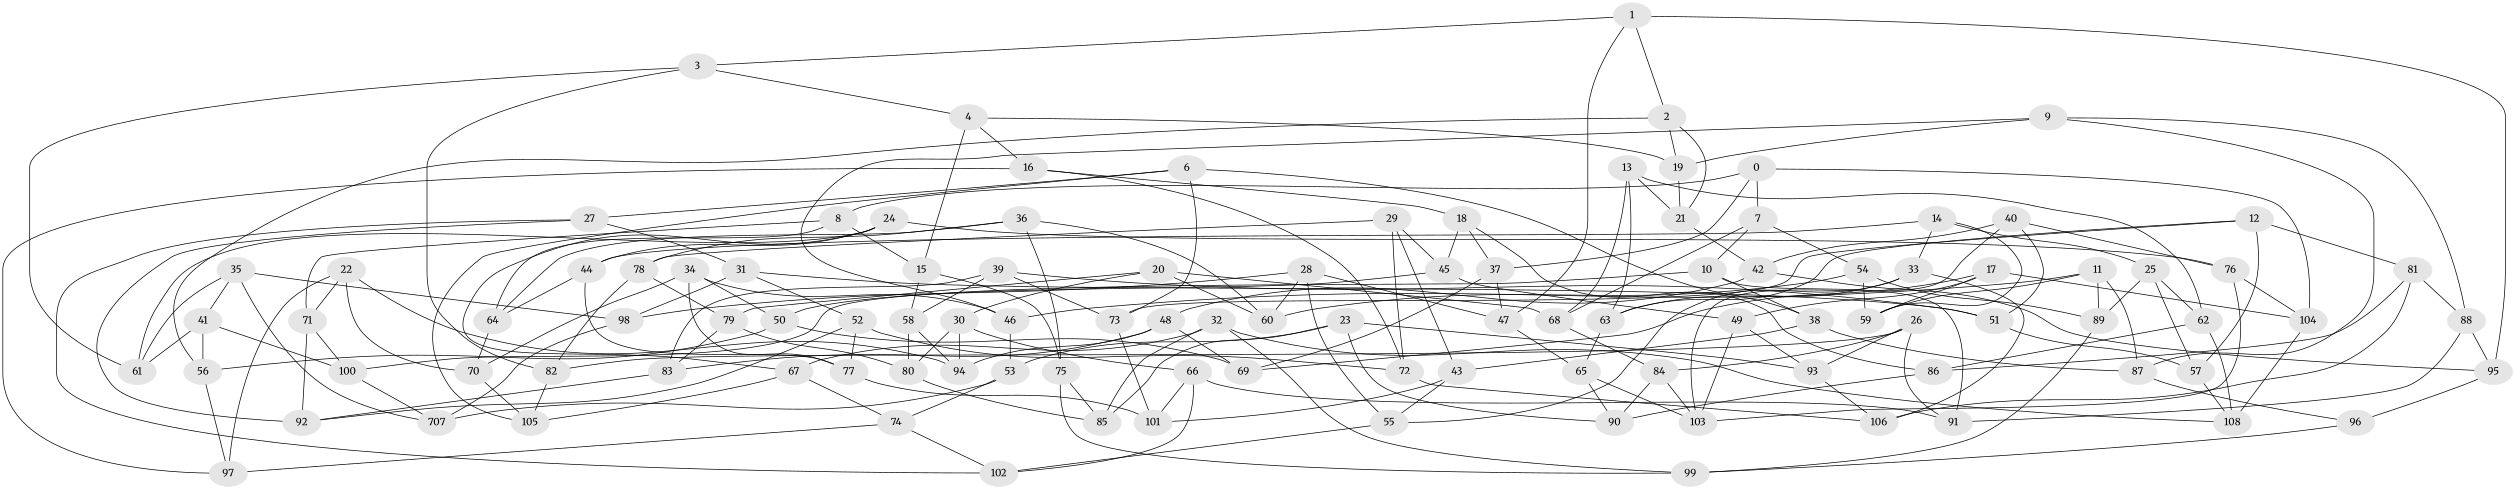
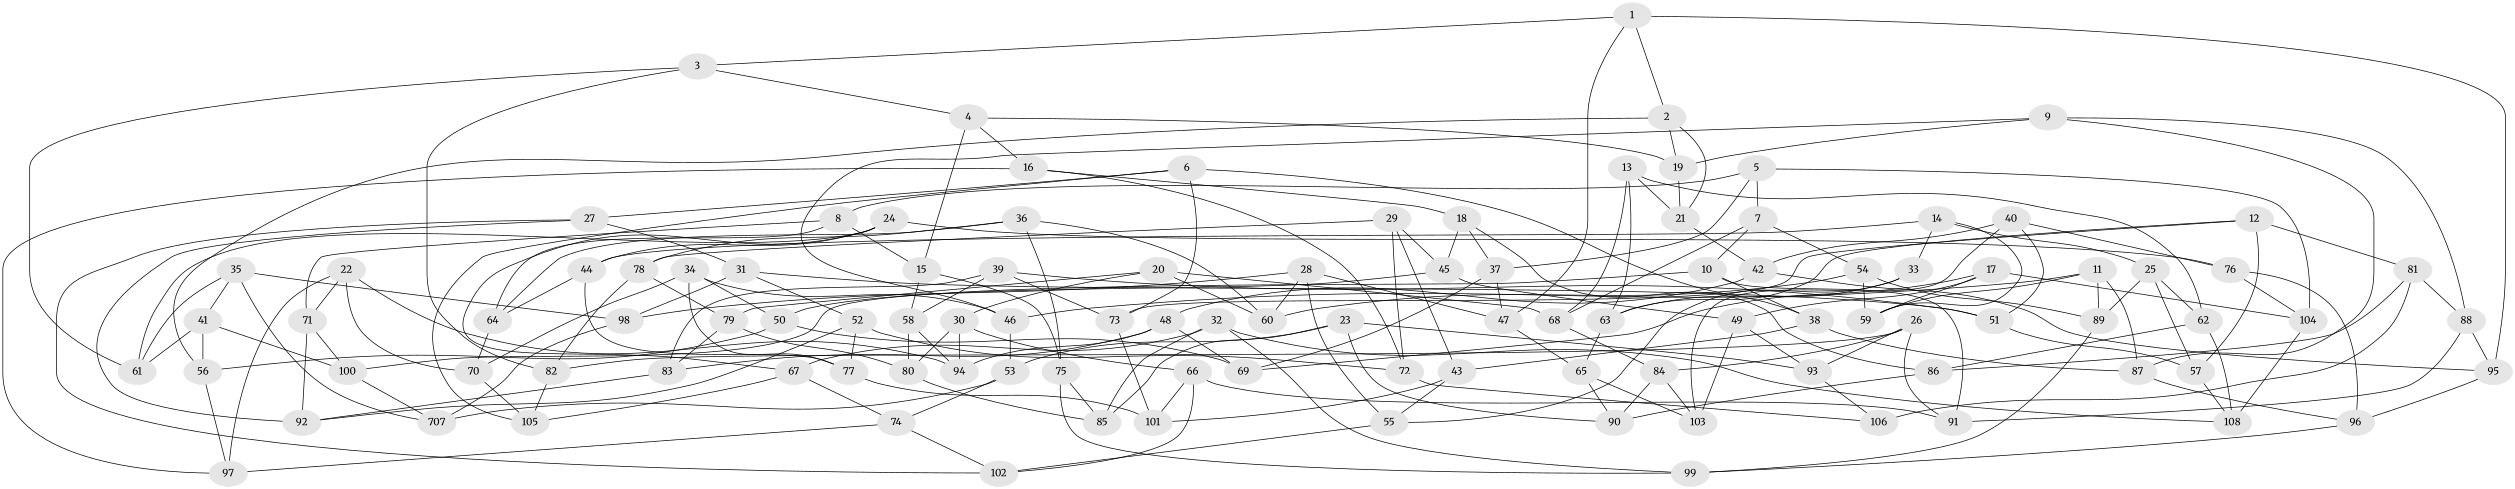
node "0": label "0" -> "5"
edge "33" -- "106": removed
edge "76" -- "103": now "76" -- "96"
